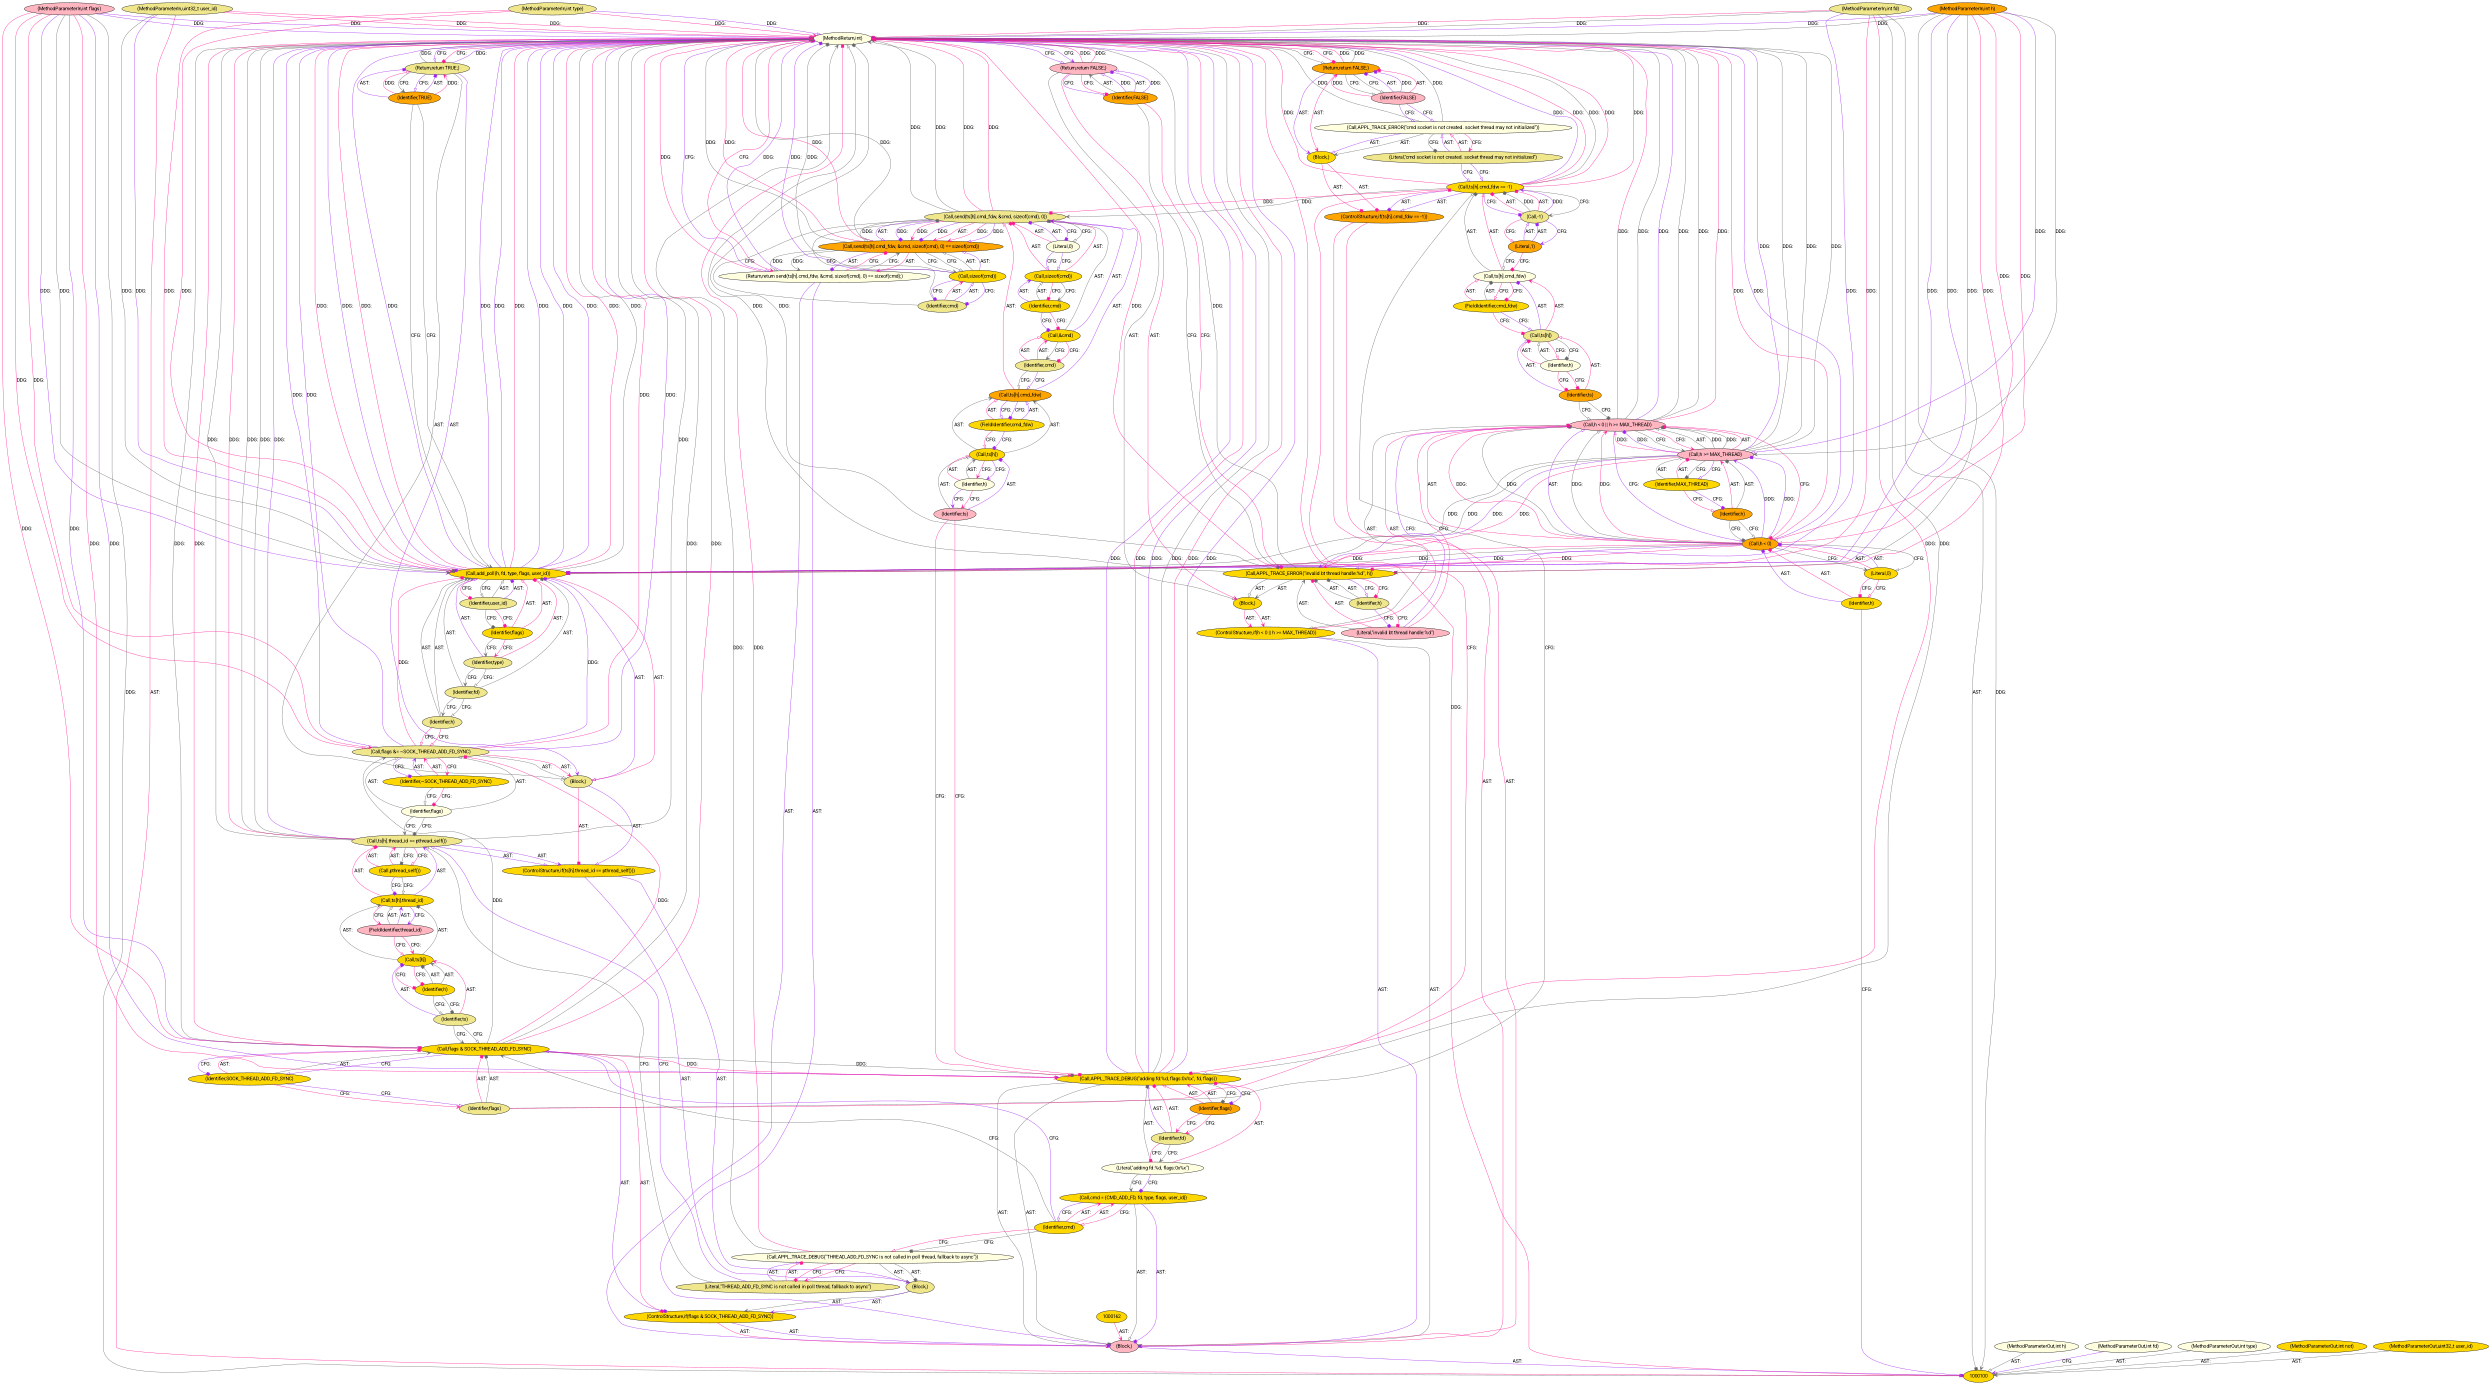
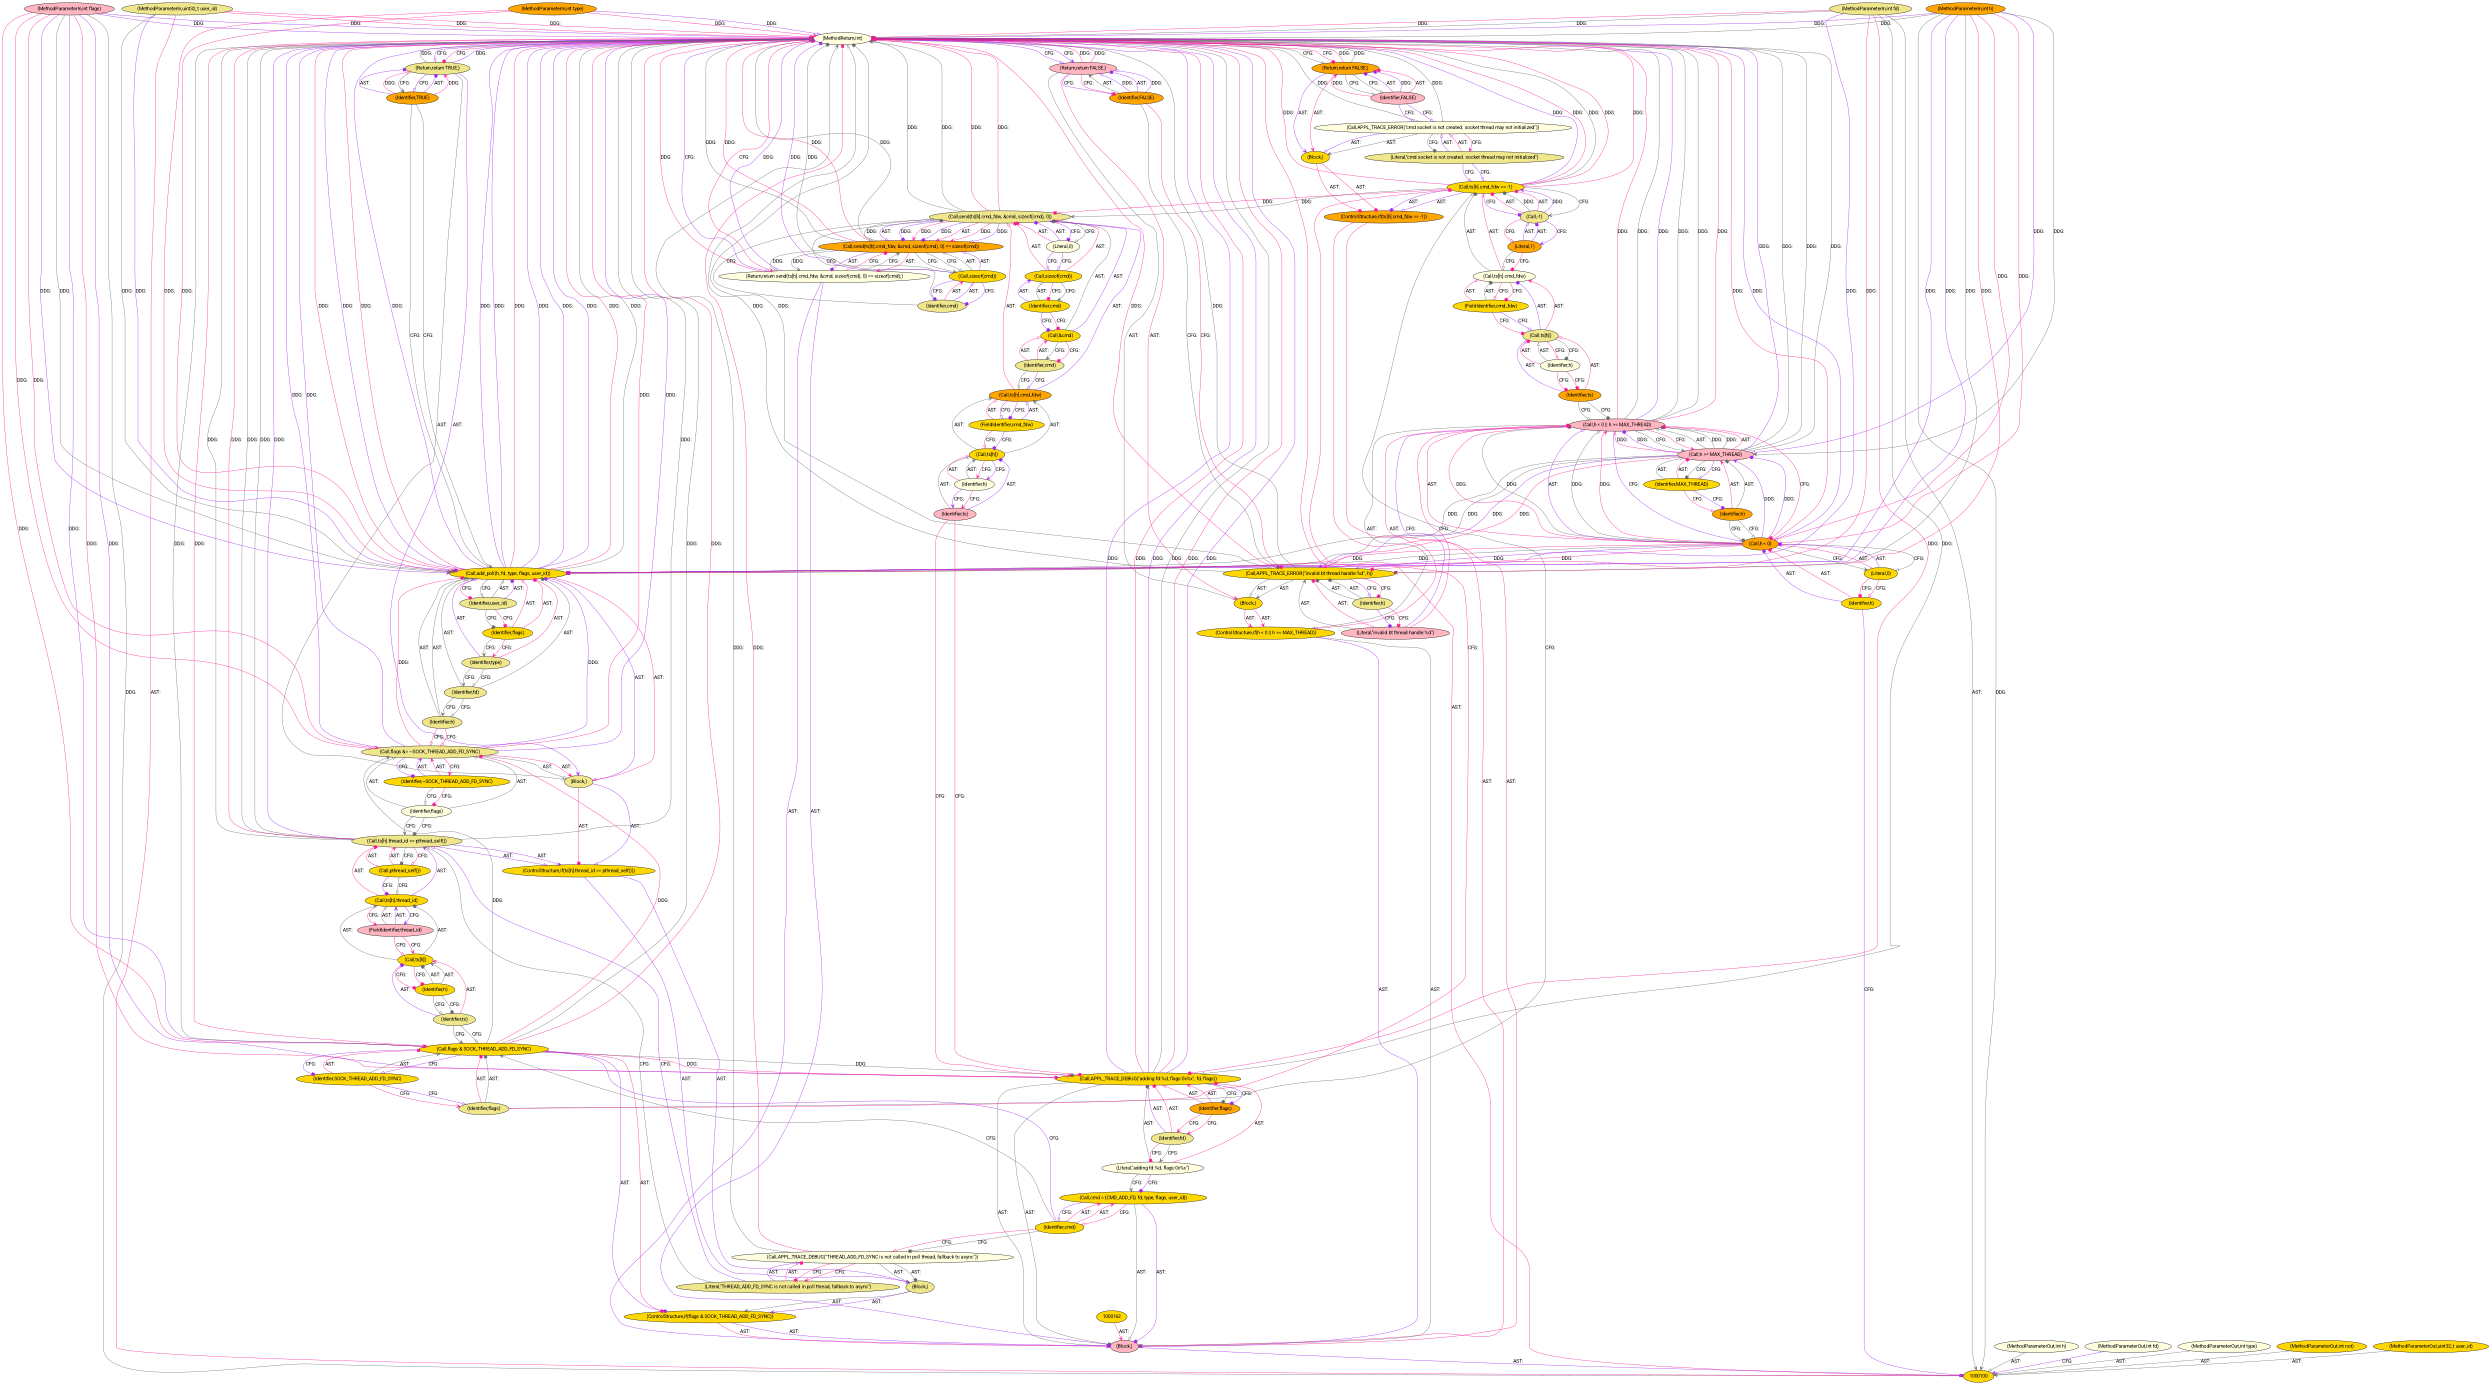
node "(MethodParameterIn,int type)": fillcolor khaki -> orange
edge "(MethodParameterIn,int fd)" -> "1000100": arrowhead box -> vee
edge "(MethodReturn,int)" -> "1000100": label "DDG: " -> "AST: "
